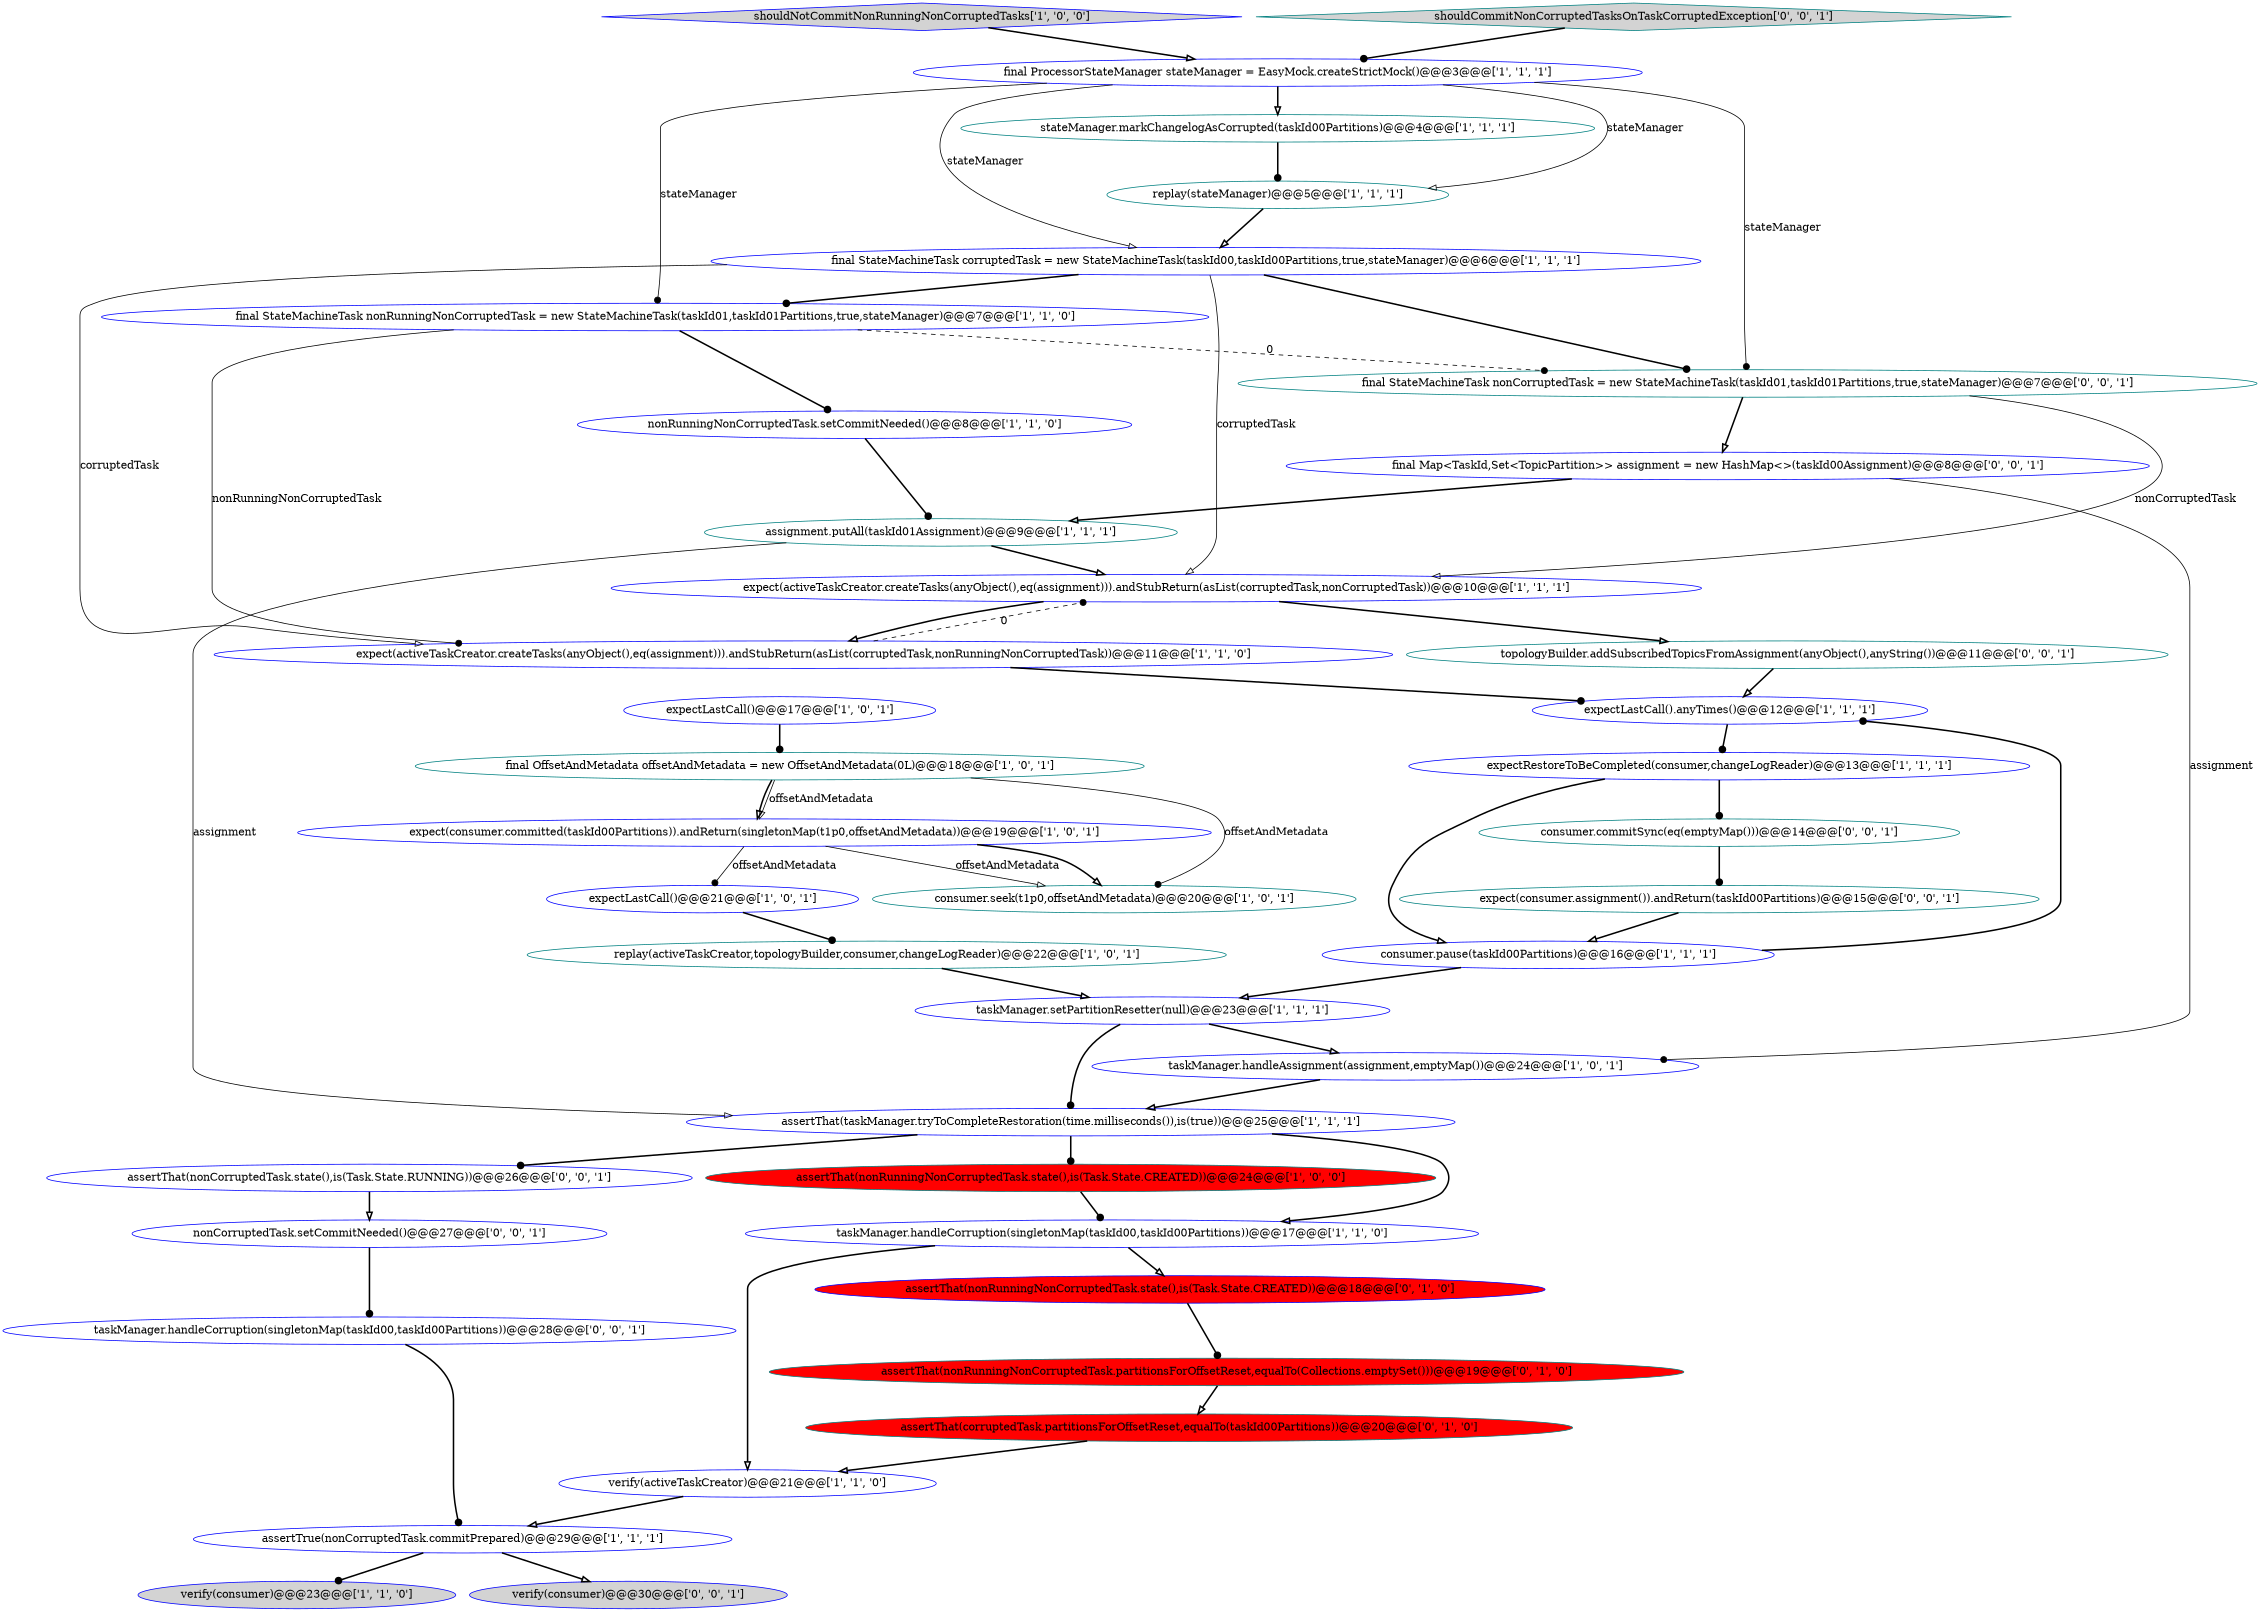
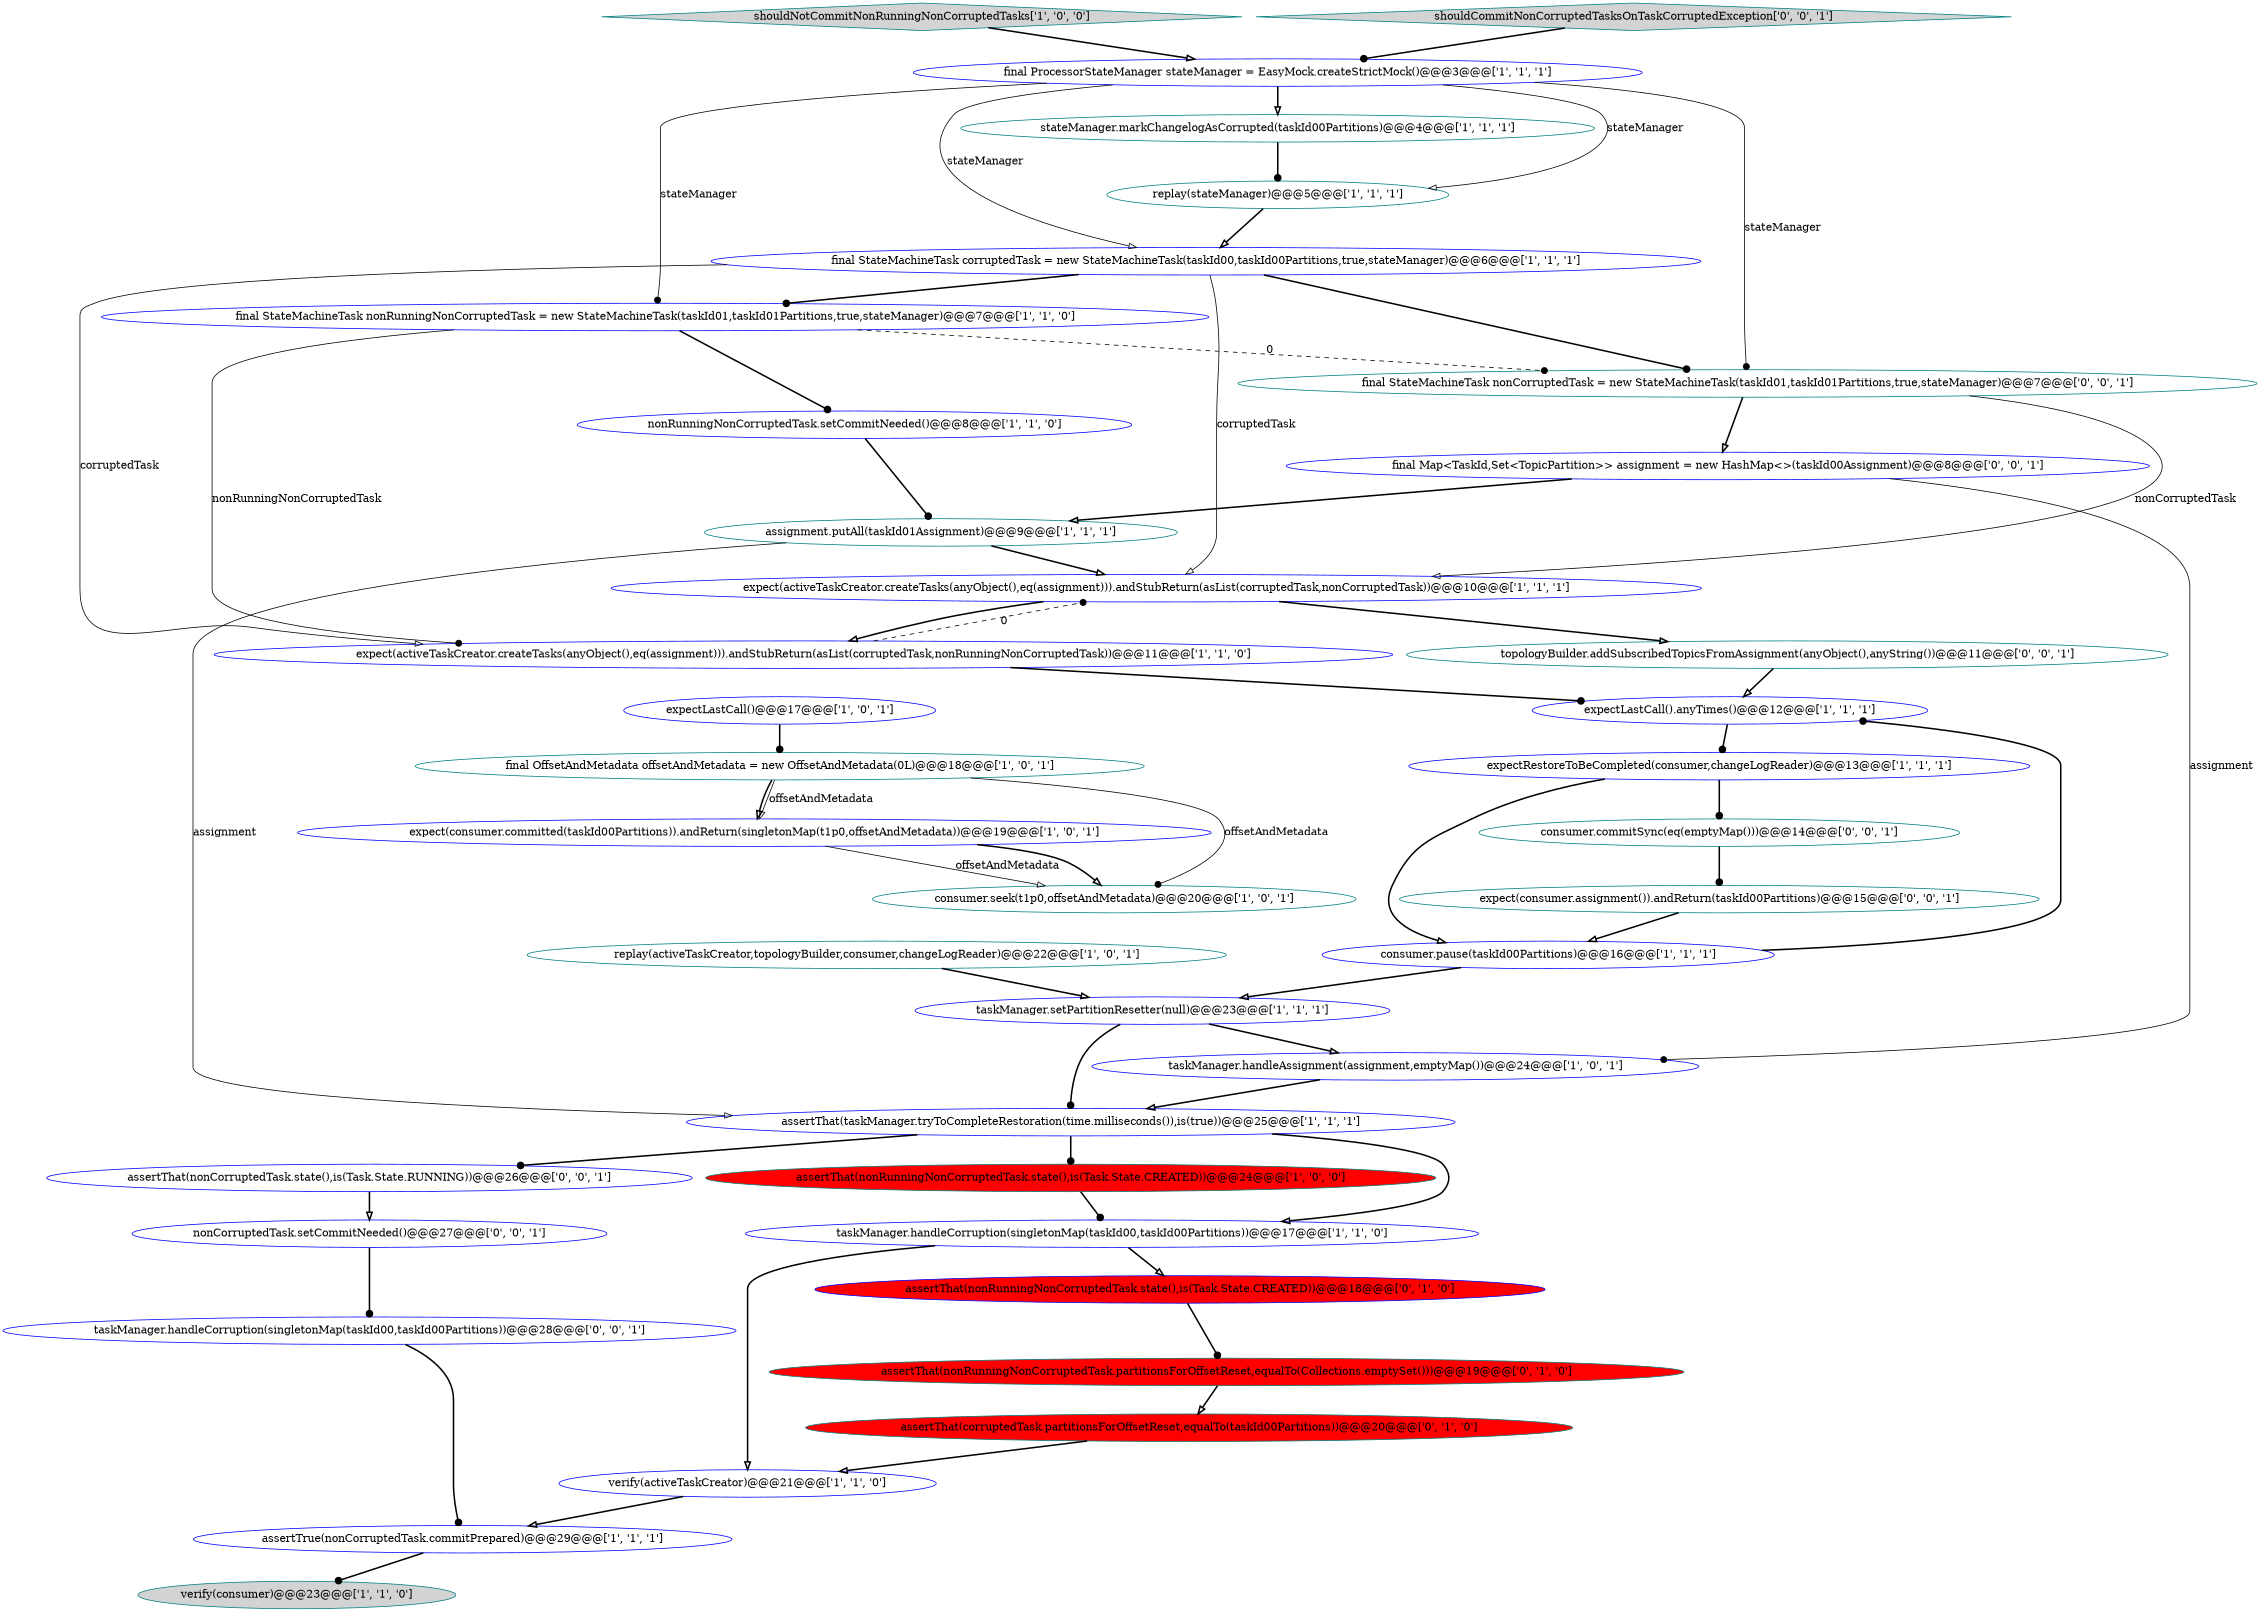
node "shouldNotCommitNonRunningNonCorruptedTasks['1', '0', '0']": color blue -> teal
node "expectLastCall()@@@21@@@['1', '0', '1']": removed
node "verify(consumer)@@@23@@@['1', '1', '0']": color blue -> teal
node "verify(consumer)@@@30@@@['0', '0', '1']": removed
